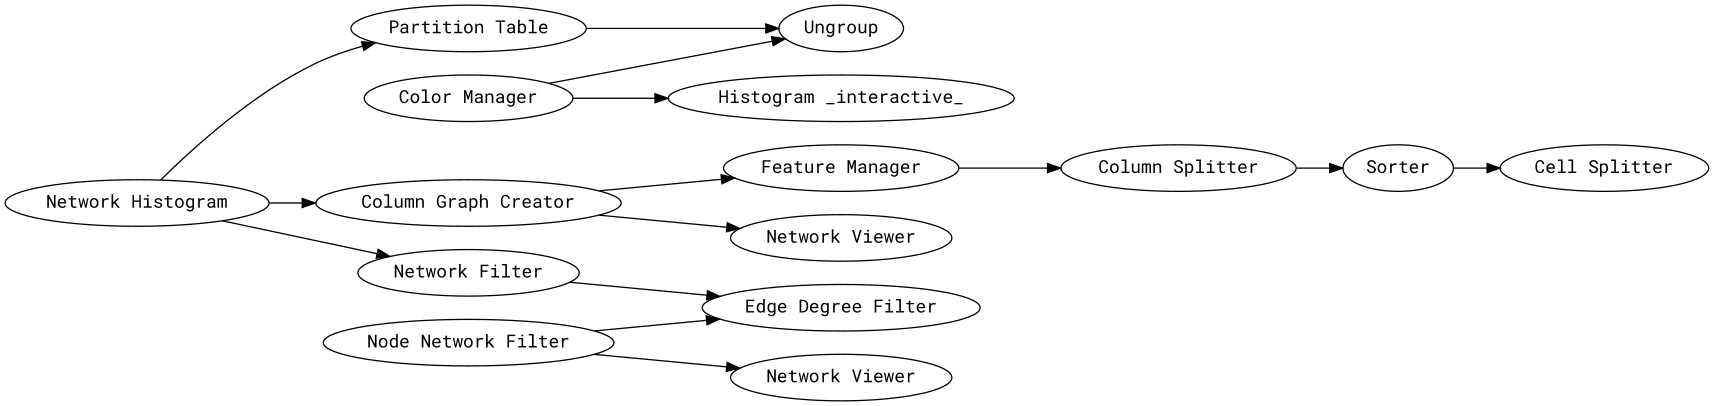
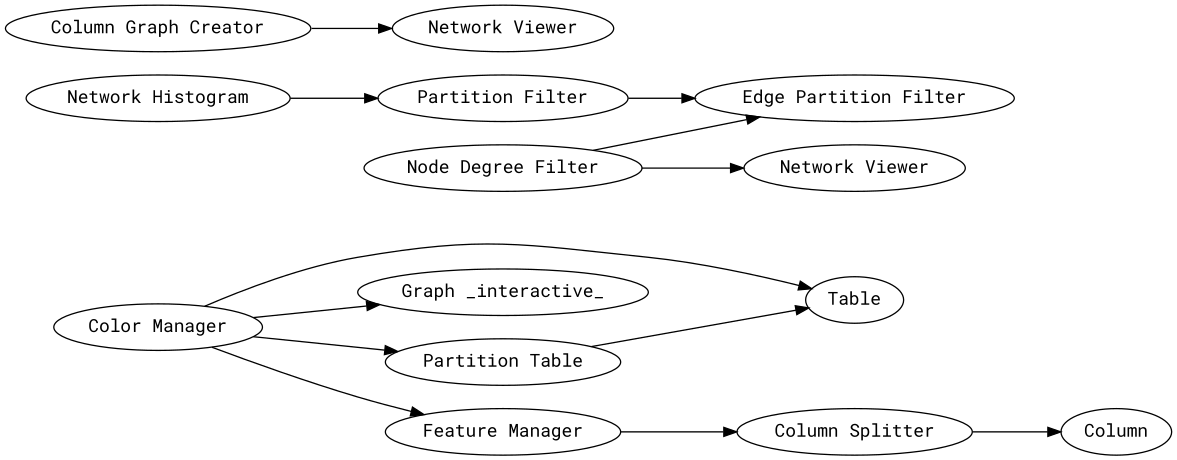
node "Ungroup": label "Ungroup" -> "Table"
node "Histogram _interactive_": label "Histogram _interactive_" -> "Graph _interactive_"
edge "Network Histogram" -> "Partition Table": now "Color Manager" -> "Partition Table"
node "Sorter": label "Sorter" -> "Column"
node "Cell Splitter": removed
edge "Column Graph Creator" -> "Feature Manager": now "Color Manager" -> "Feature Manager"
edge "Network Histogram" -> "Column Graph Creator": removed
node "Network Filter": label "Network Filter" -> "Partition Filter"
node "Edge Degree Filter": label "Edge Degree Filter" -> "Edge Partition Filter"
node "Node Network Filter": label "Node Network Filter" -> "Node Degree Filter"
